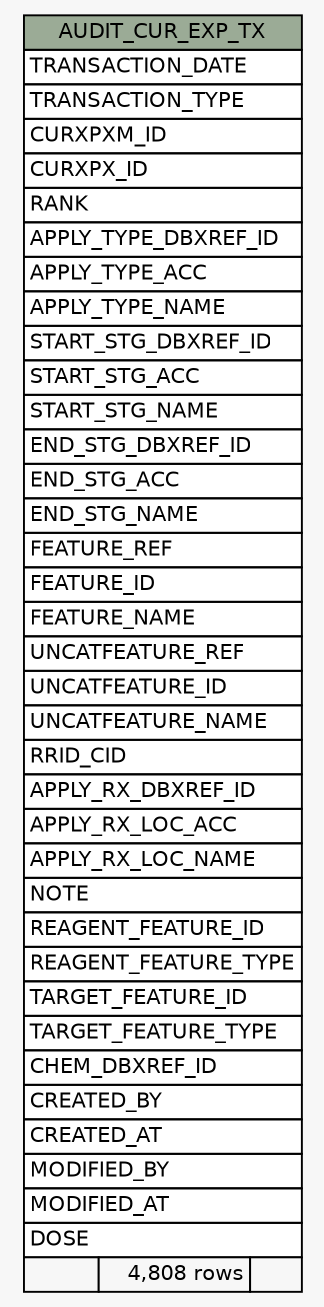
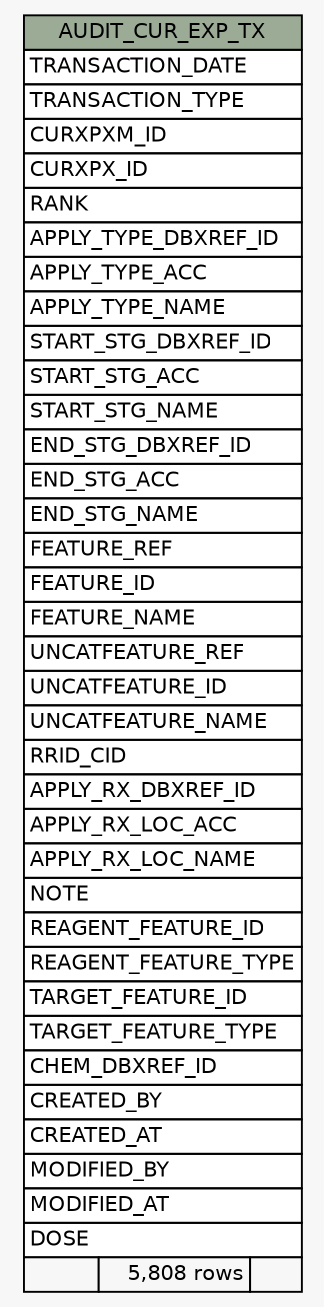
node "AUDIT_CUR_EXP_TX": text "4,808 rows" -> "5,808 rows"
